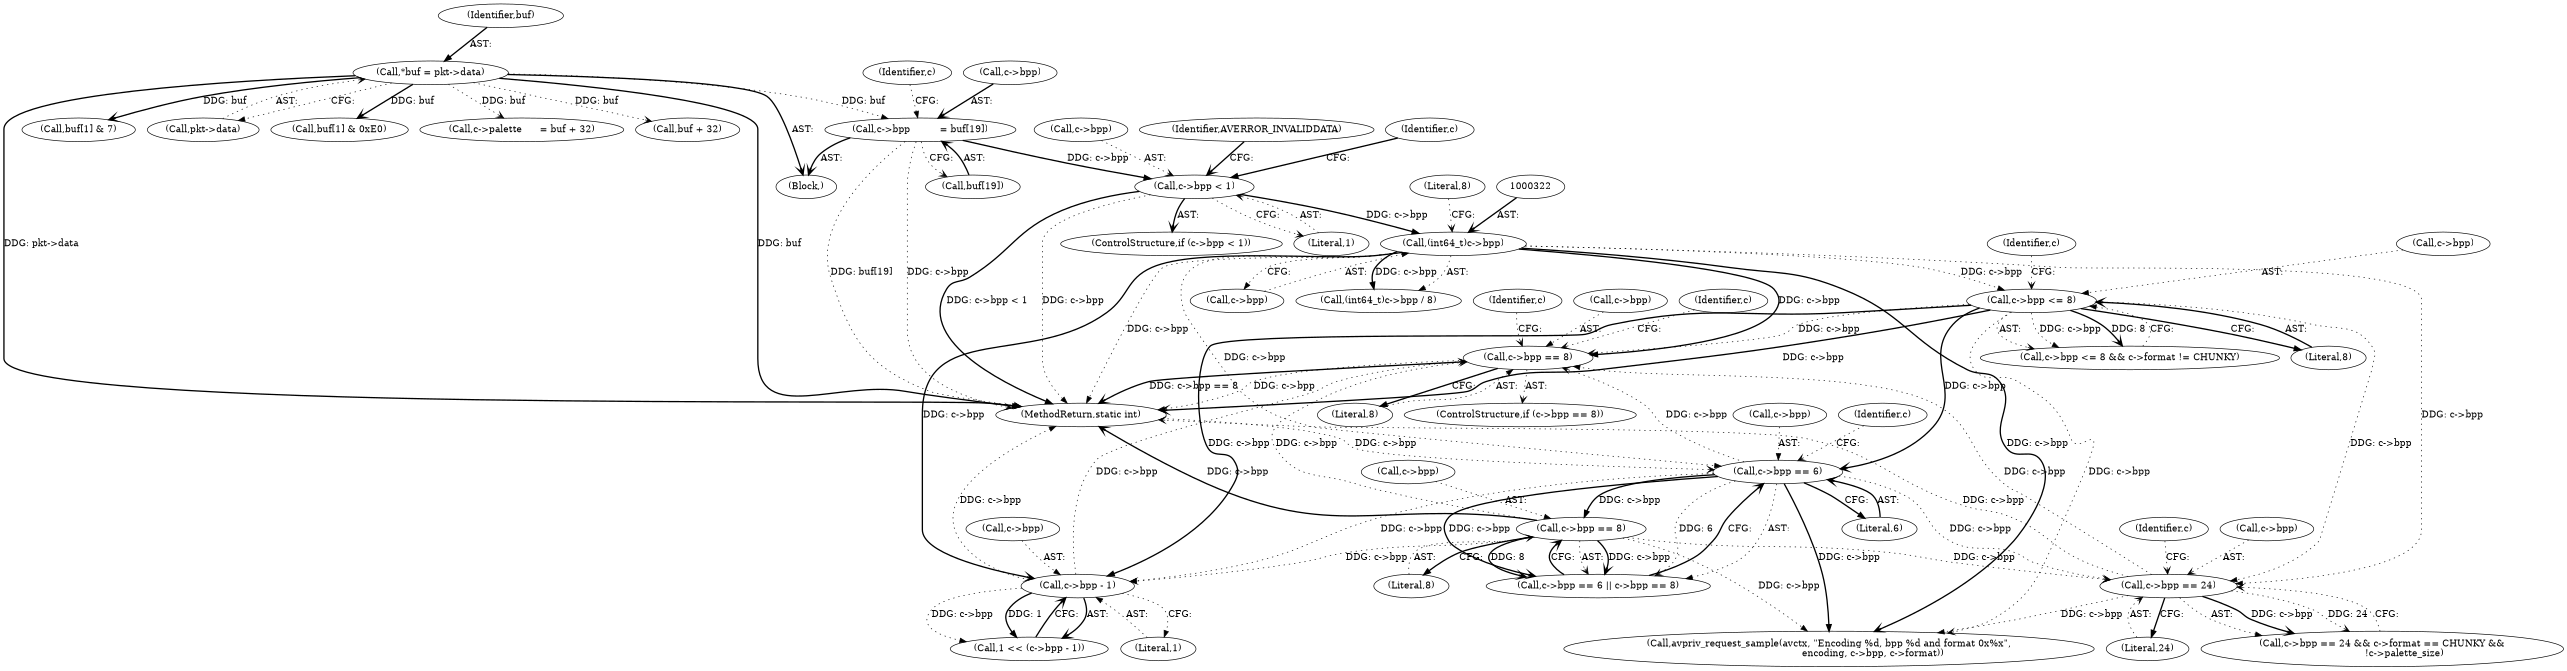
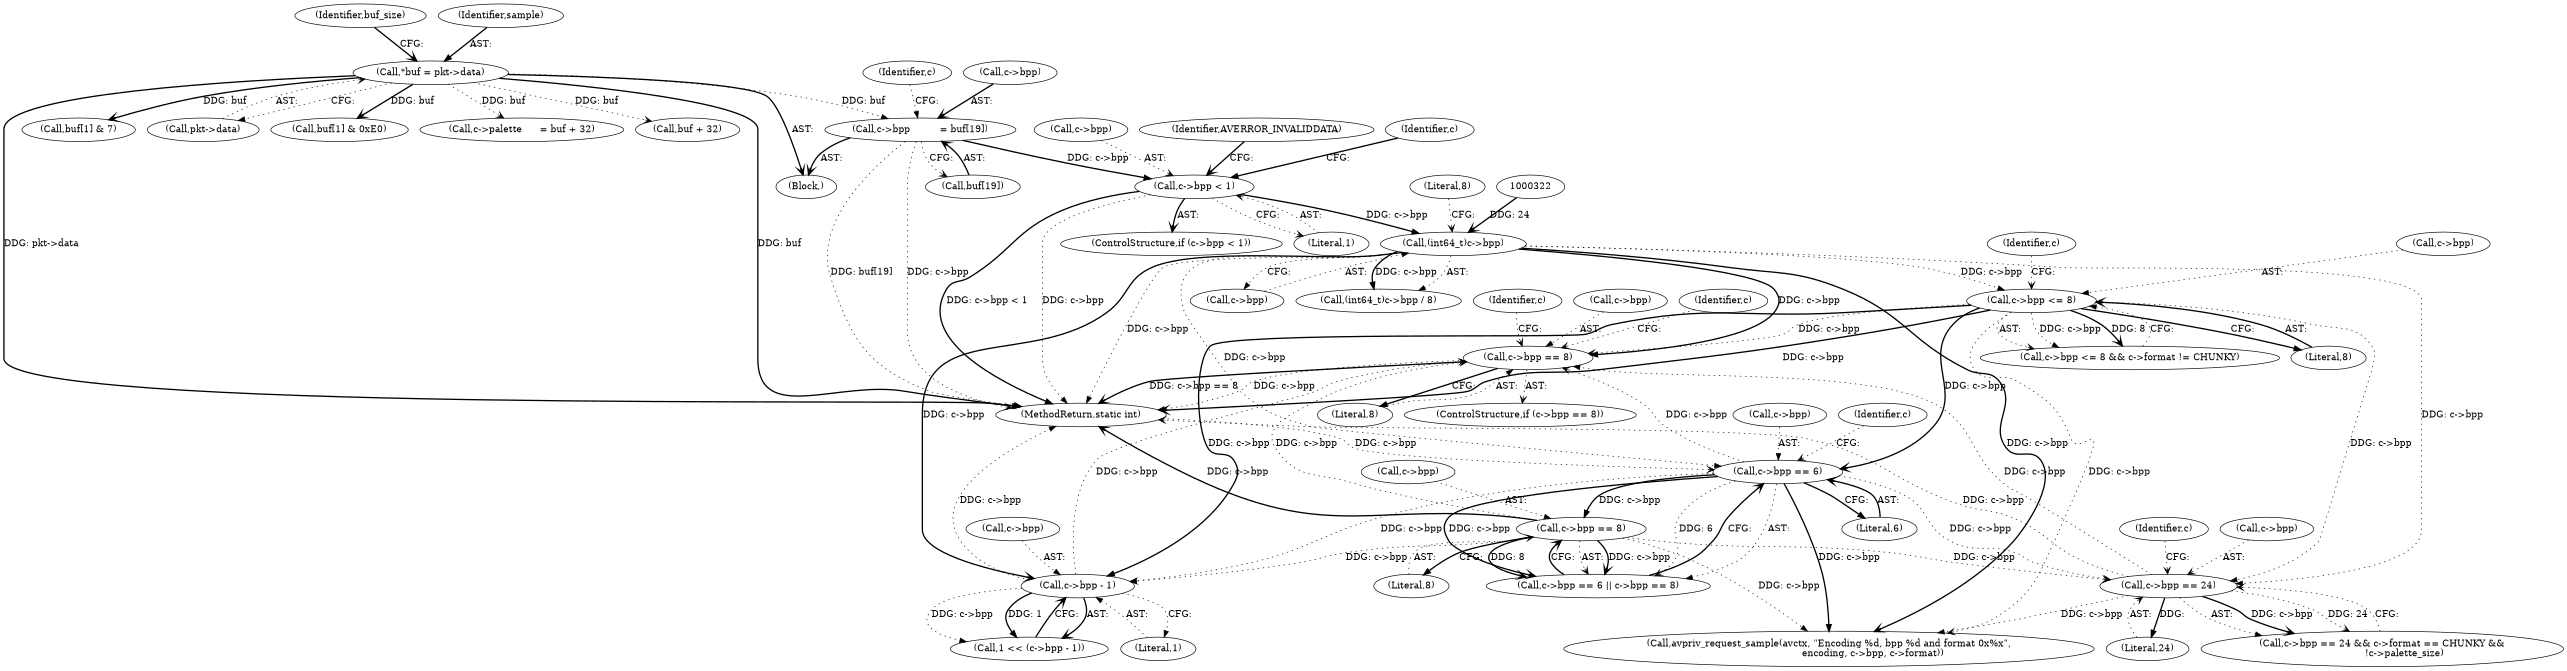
node "(Identifier,buf_size)": added
node "(Identifier,buf)": label "(Identifier,buf)" -> "(Identifier,sample)"
edge "1000322" -> "(Call,(int64_t)c->bpp)": label "AST: " -> "DDG: 24"
edge "(Call,c->bpp == 24)" -> "(Literal,24)": label "CFG: " -> "DDG: "
